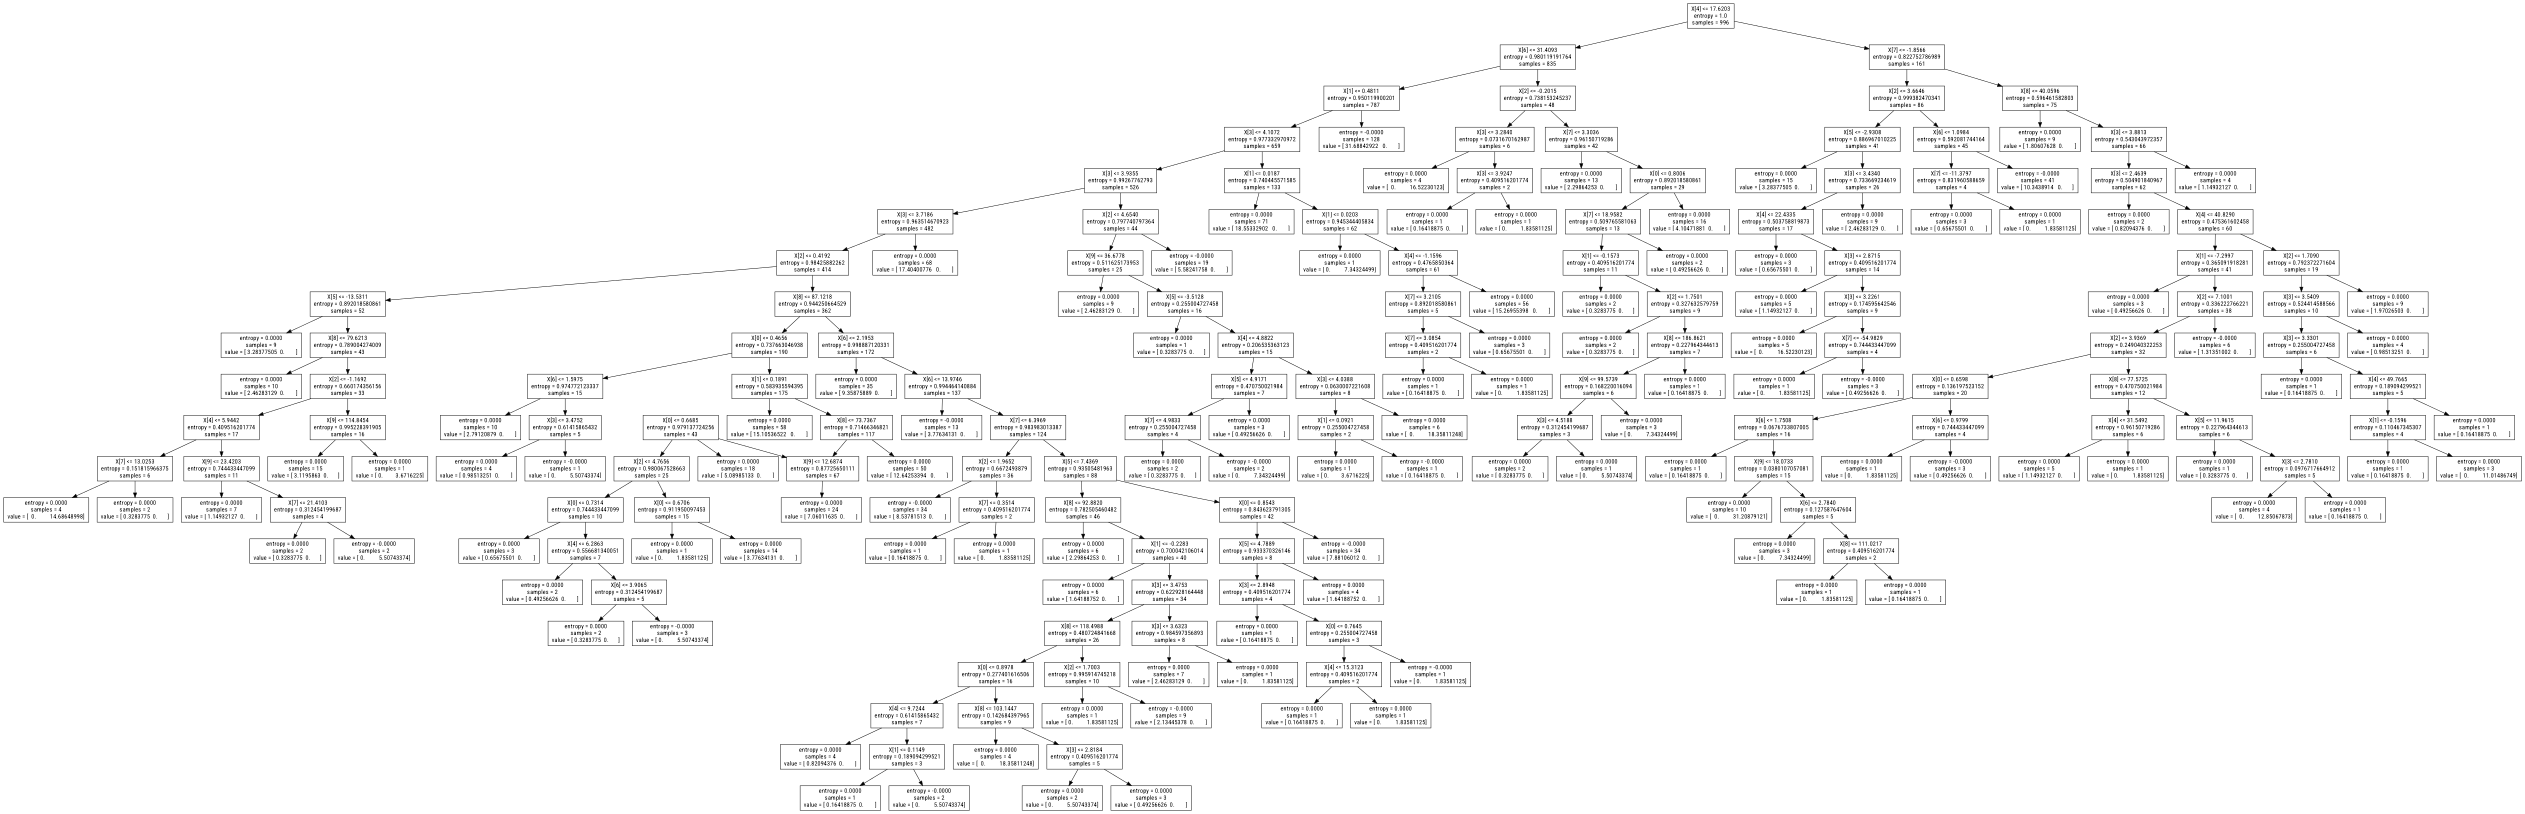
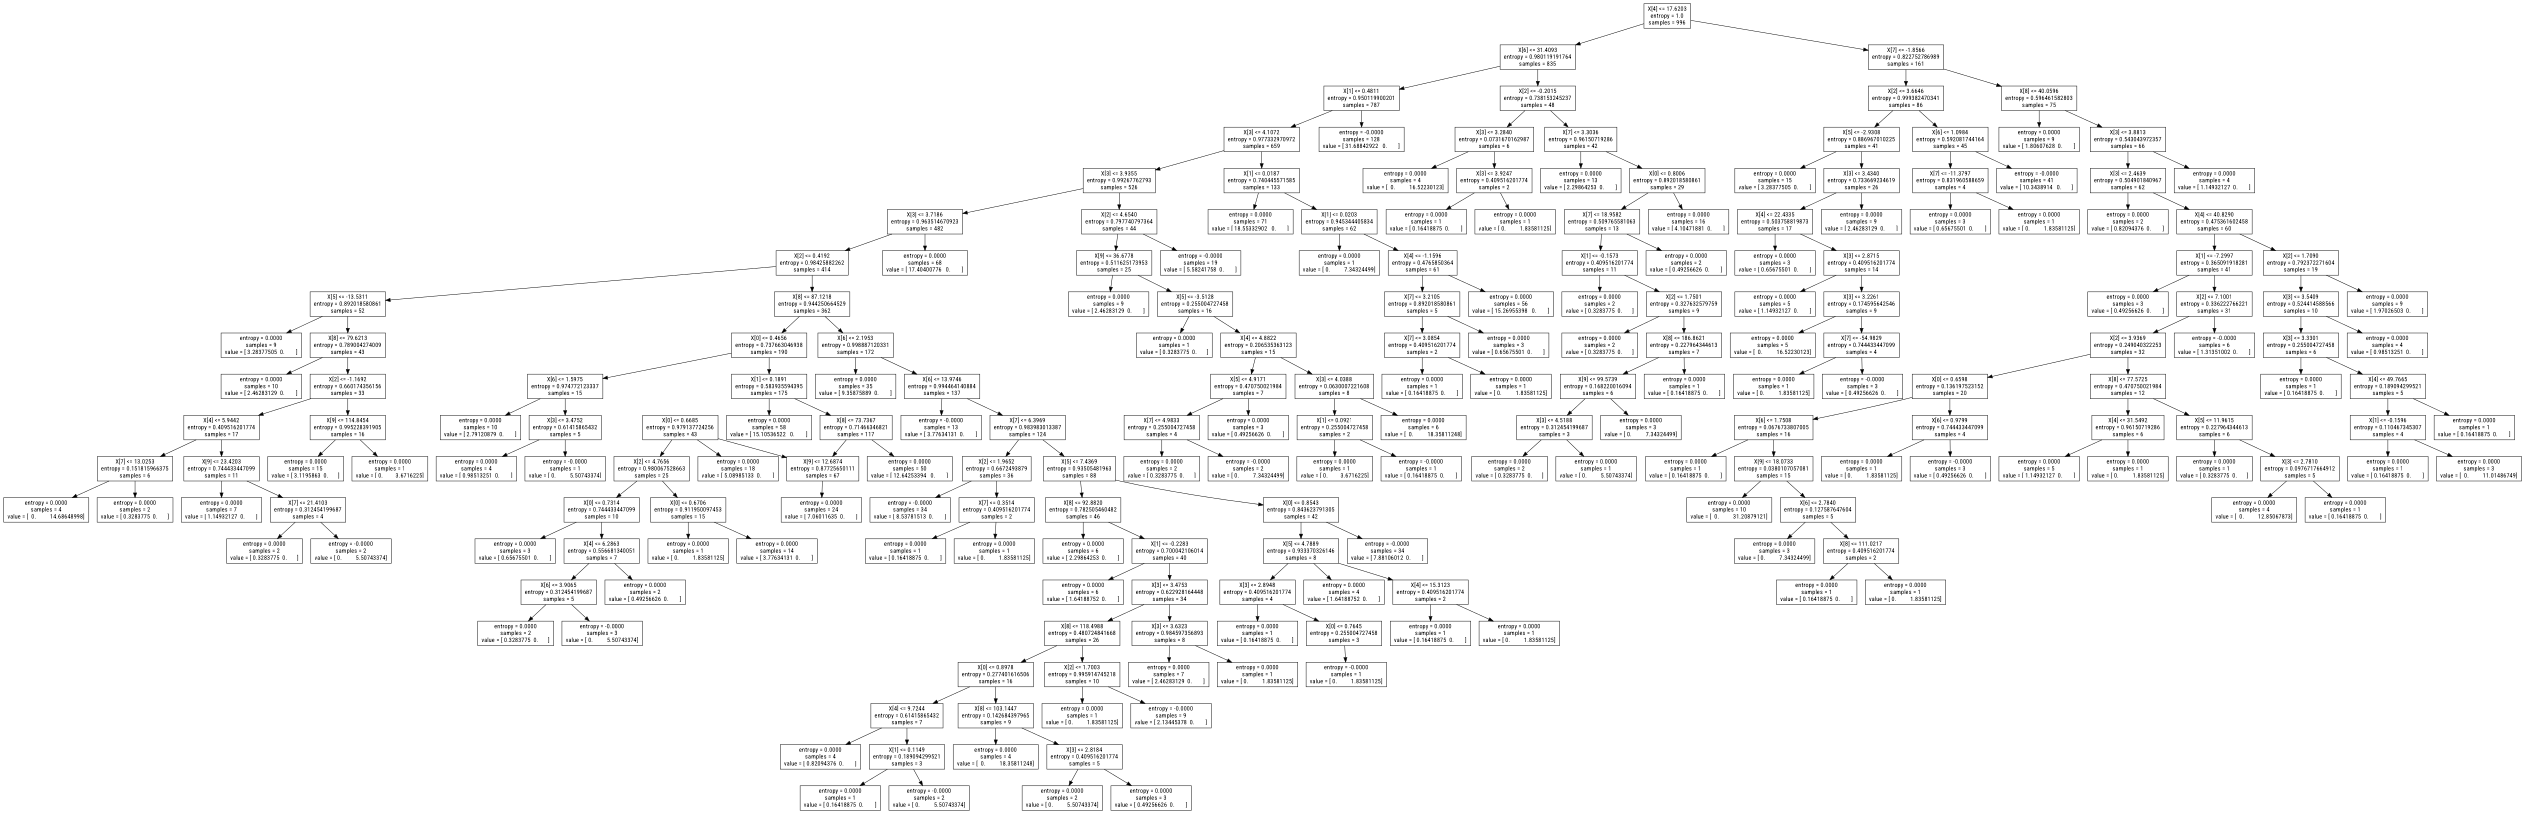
node "X[2] <= 7.1001 entropy = 0.336222766221 samples = 38": label "X[2] <= 7.1001 entropy = 0.336222766221 samples = 38" -> "X[2] <= 7.1001 entropy = 0.336222766221 samples = 31"
edge "X[0] <= 0.7645 entropy = 0.255004727458 samples = 3" -> "X[4] <= 15.3123 entropy = 0.409516201774 samples = 2": now "X[5] <= 4.7889 entropy = 0.933370326146 samples = 8" -> "X[4] <= 15.3123 entropy = 0.409516201774 samples = 2"
